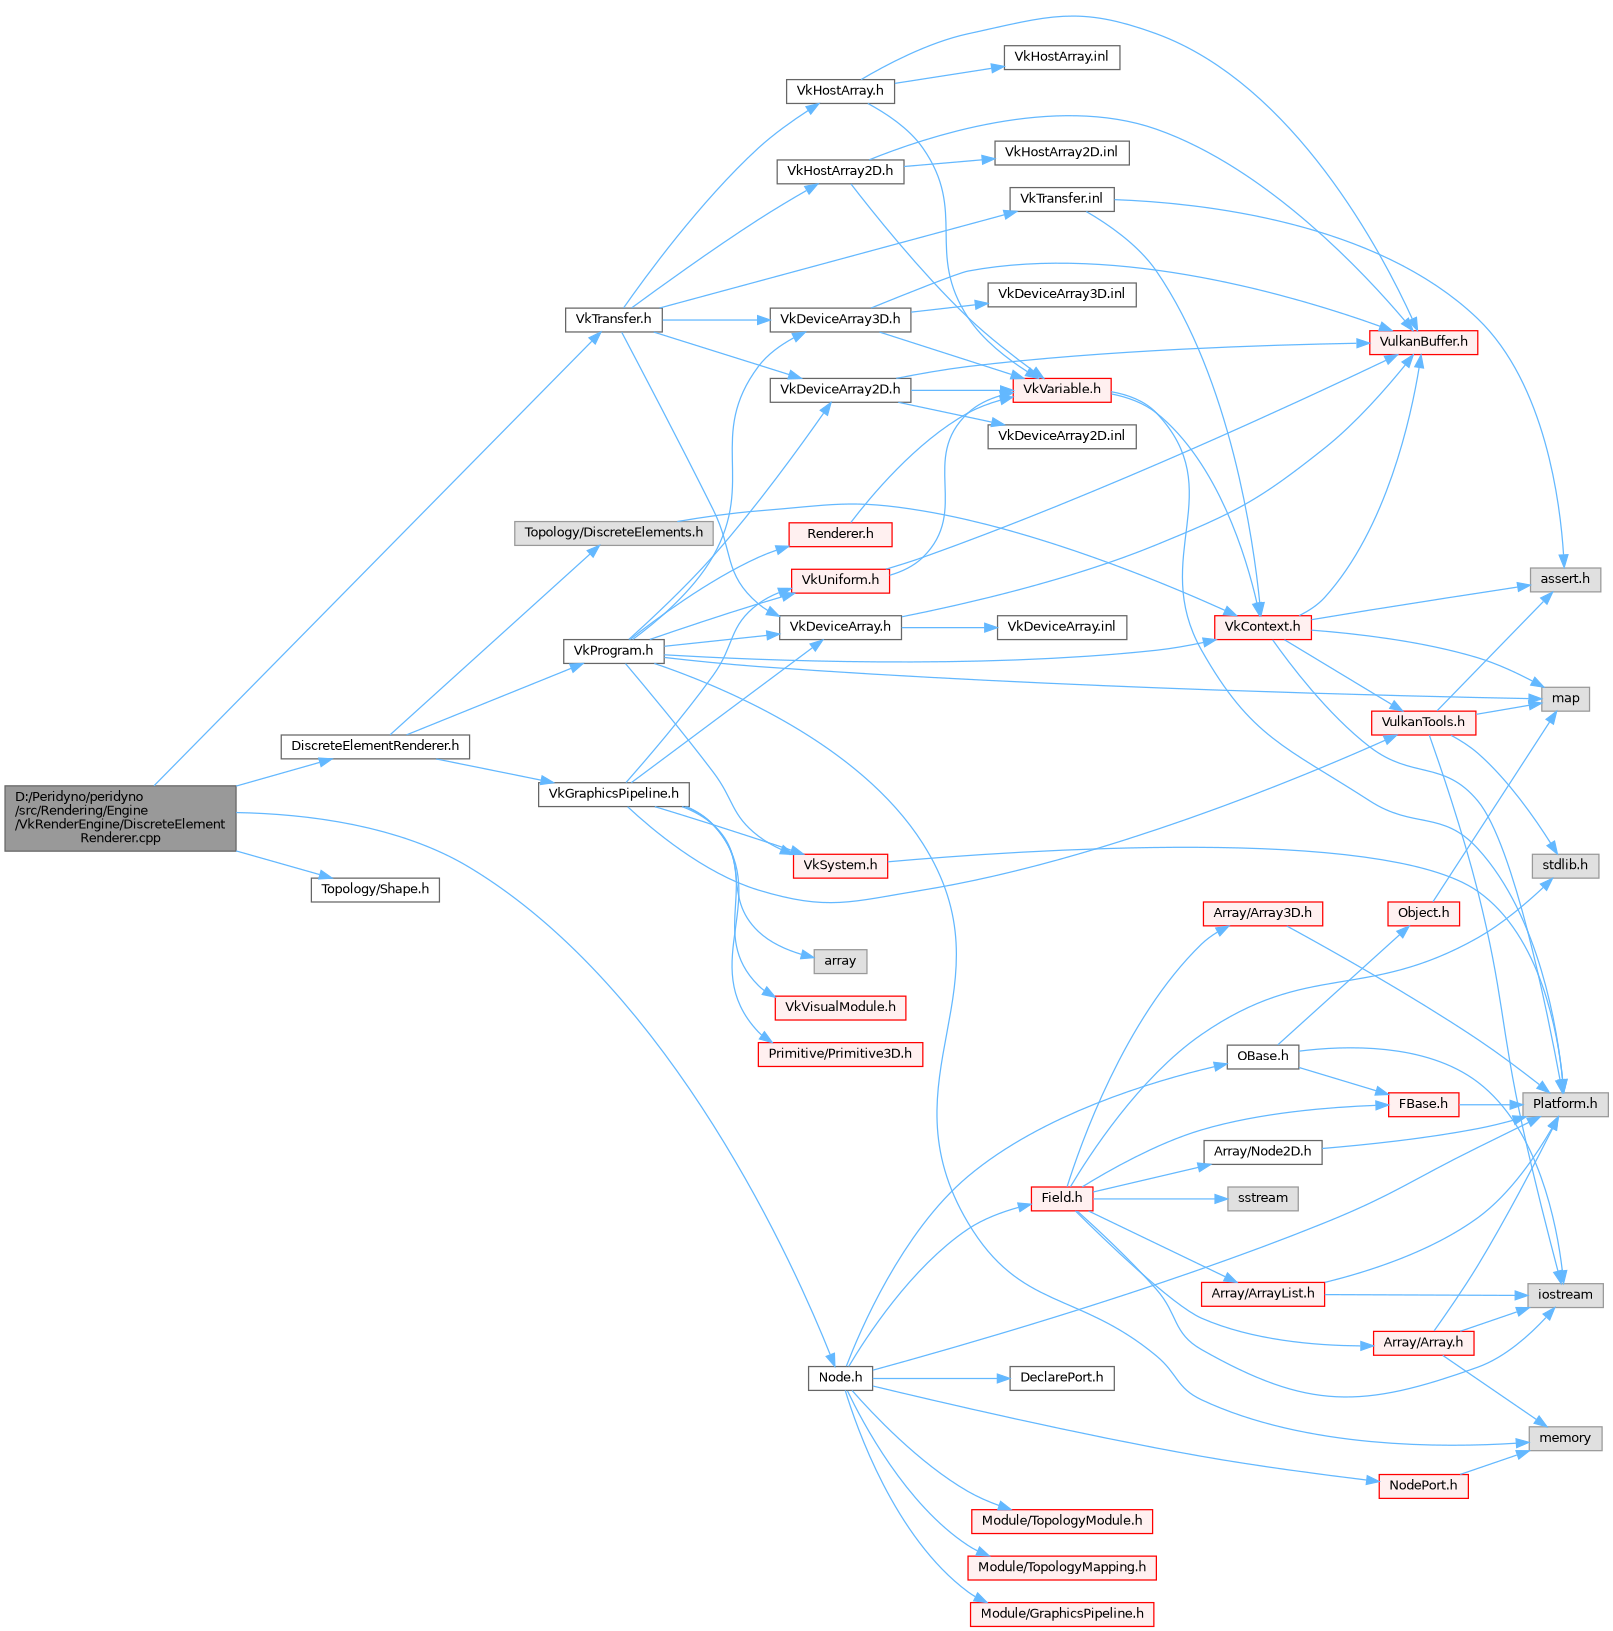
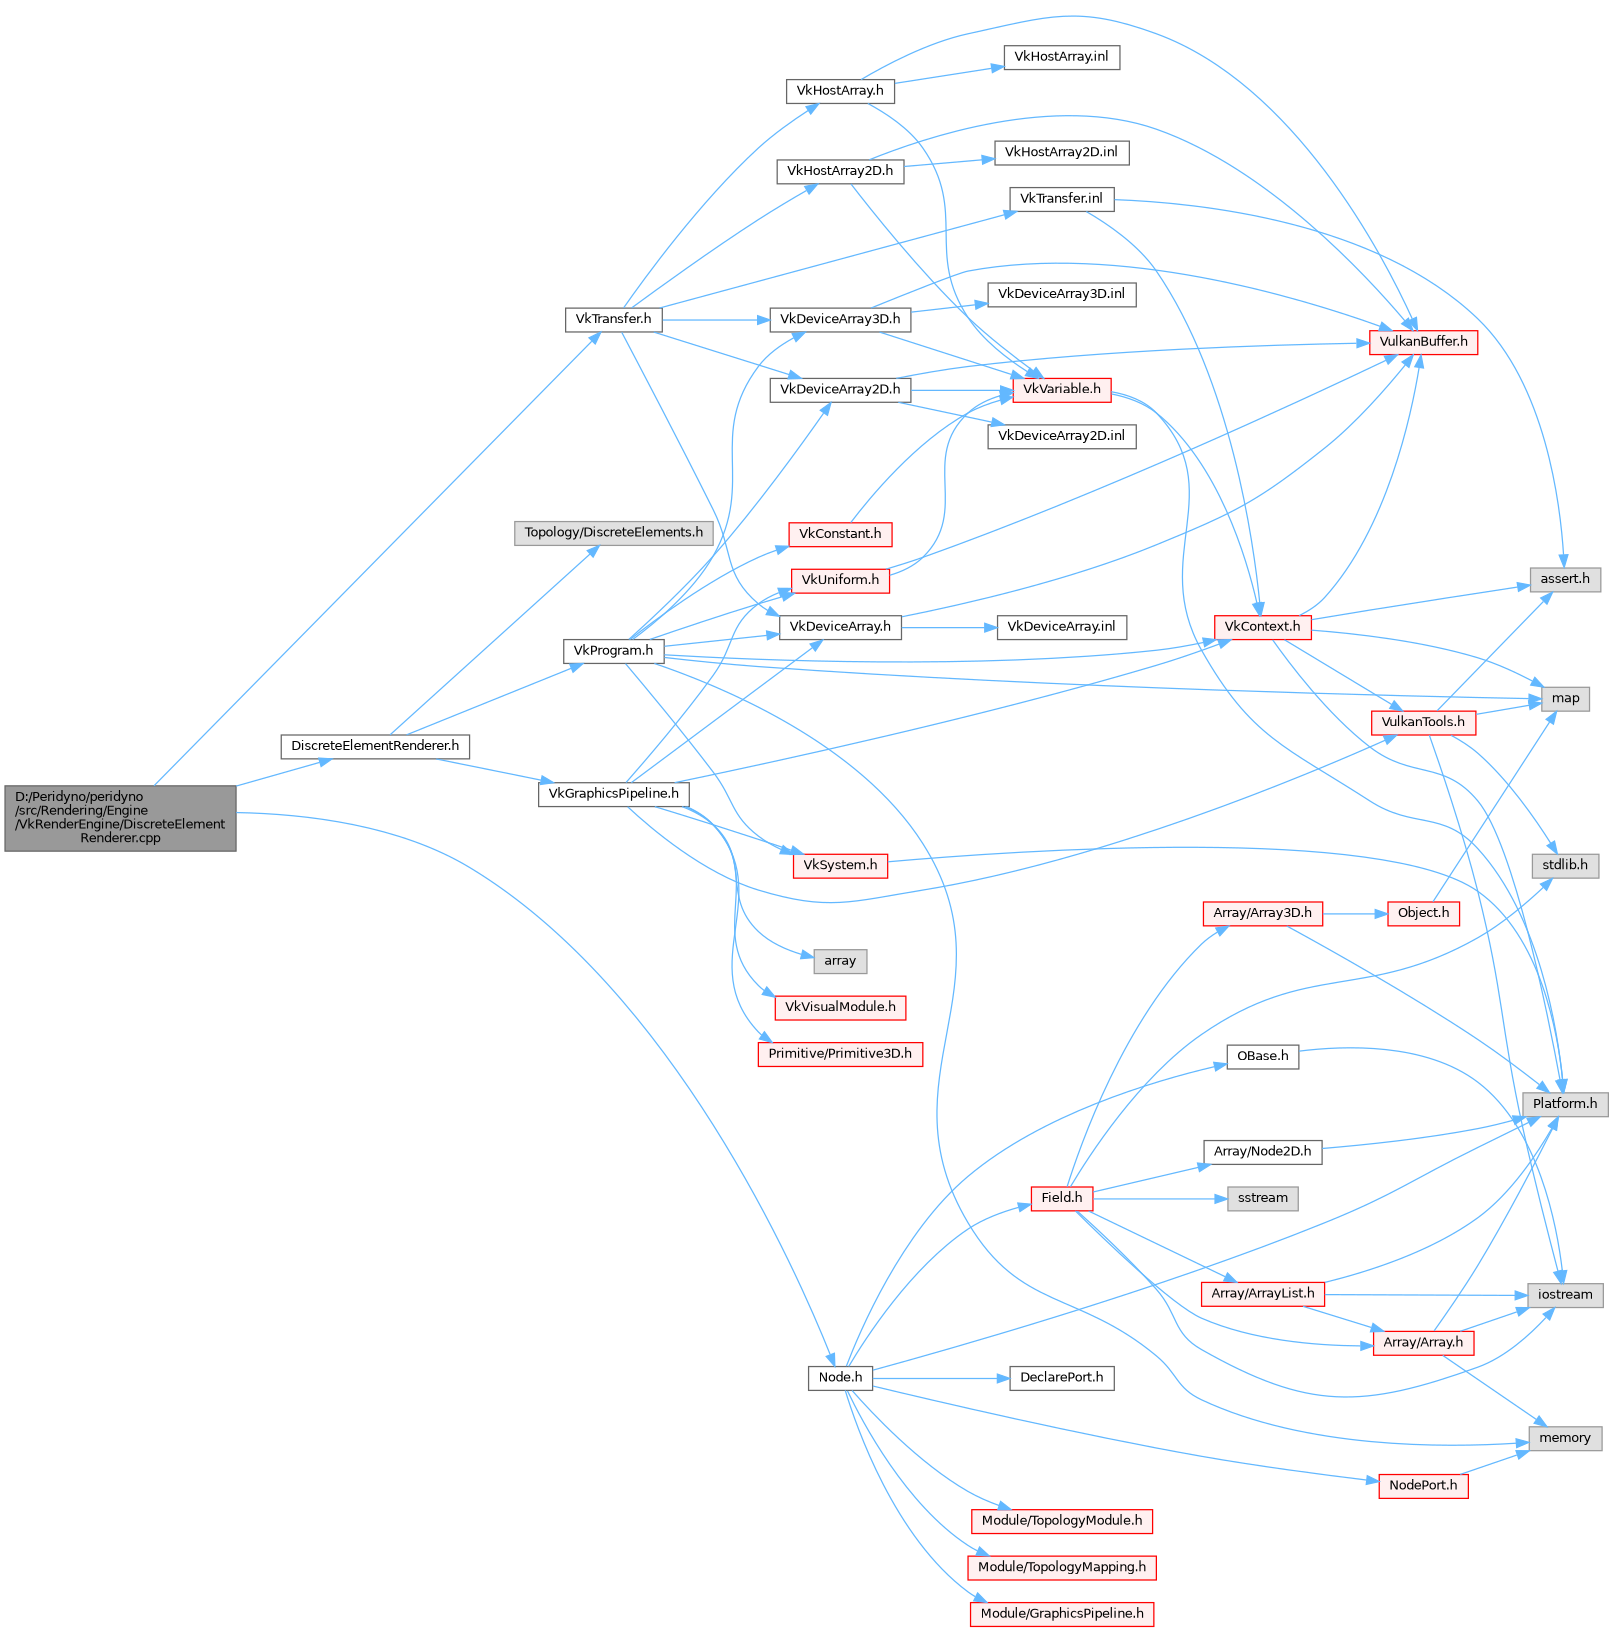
edge "Topology/DiscreteElements.h" -> "VkContext.h": now "VkGraphicsPipeline.h" -> "VkContext.h"
node "Renderer.h": label "Renderer.h" -> "VkConstant.h"
node "Topology/Shape.h": removed
edge "OBase.h" -> "Object.h": now "Array/Array3D.h" -> "Object.h"
node "FBase.h": removed
edge "Array/ArrayList.h" -> "Array/Array.h": added
